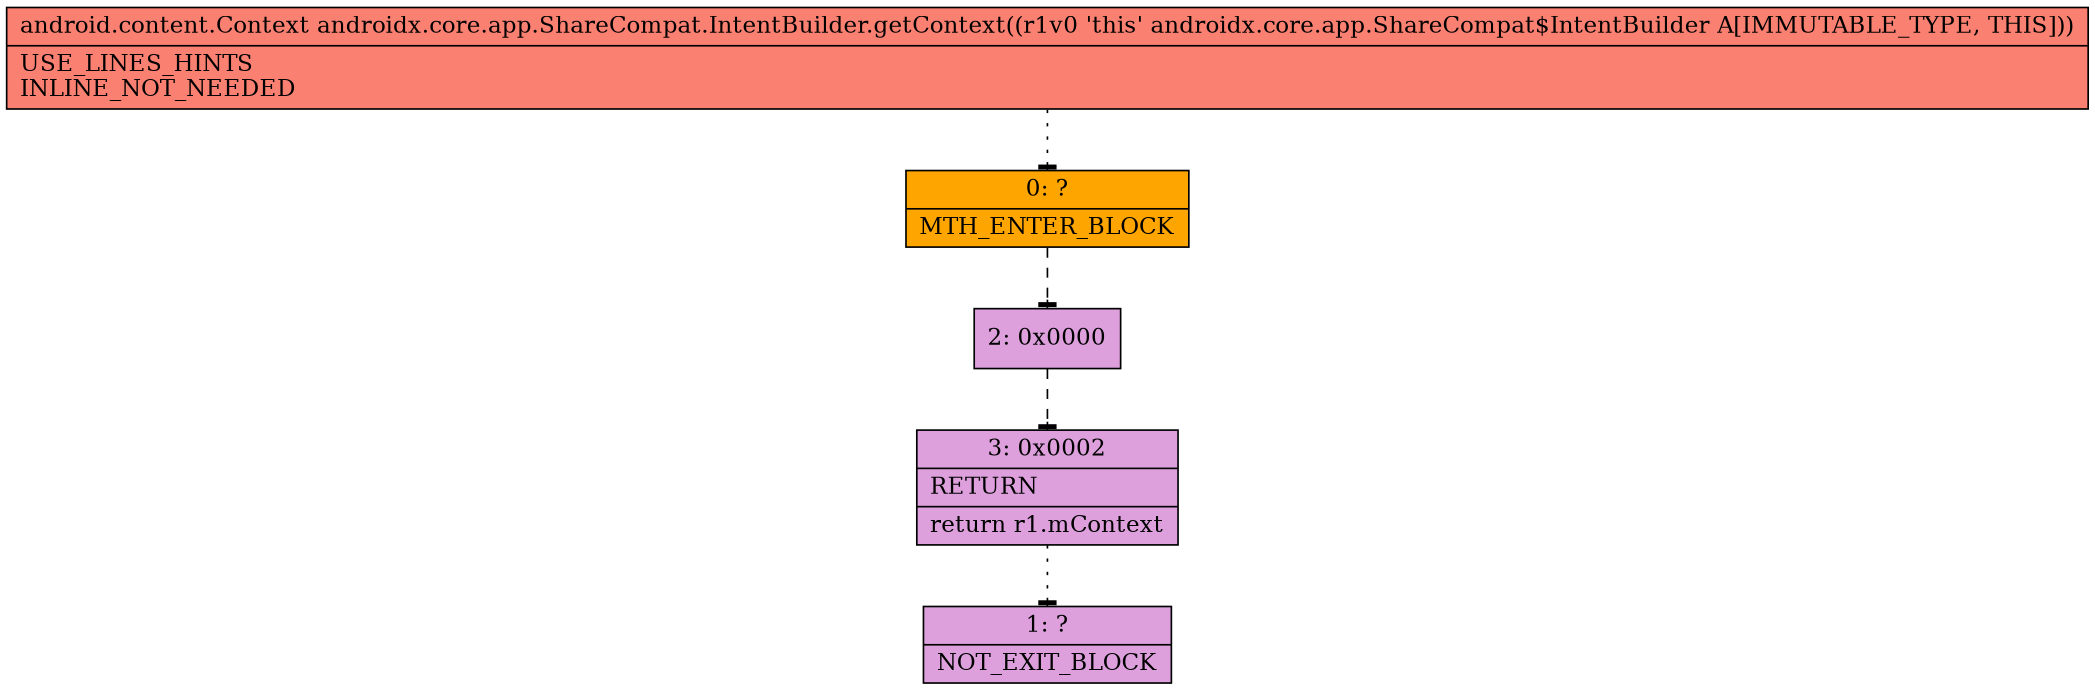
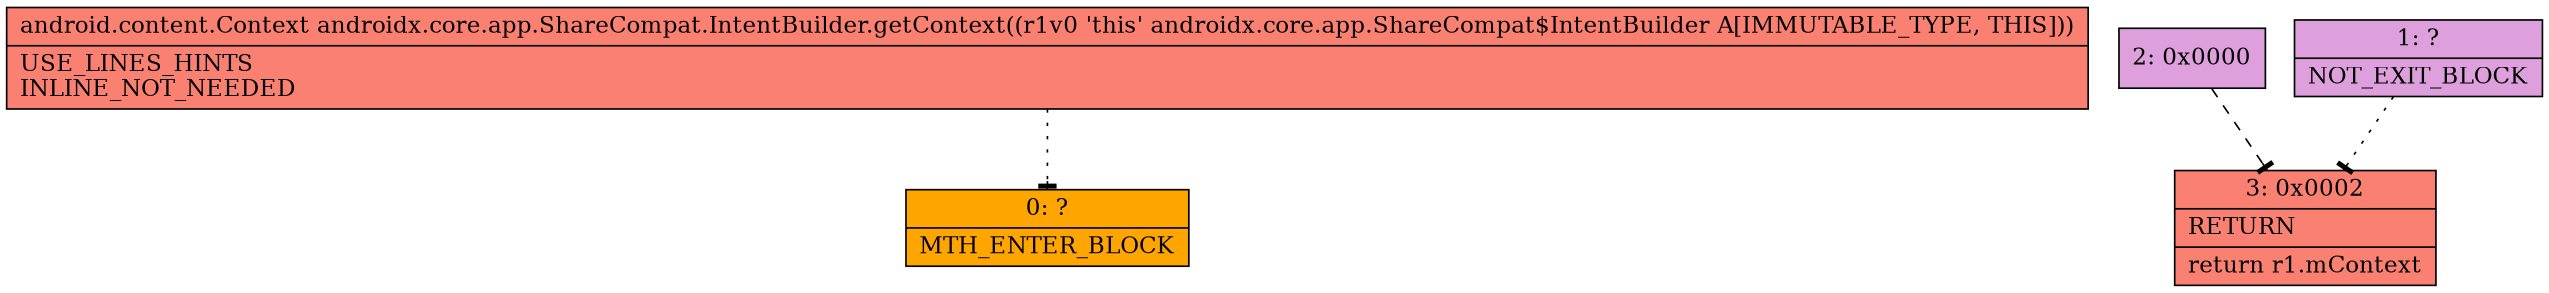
edge "0: ?" -> "2: 0x0000": removed
node "3: 0x0002": fillcolor plum -> salmon
edge "3: 0x0002" -> "1: ?": reversed
